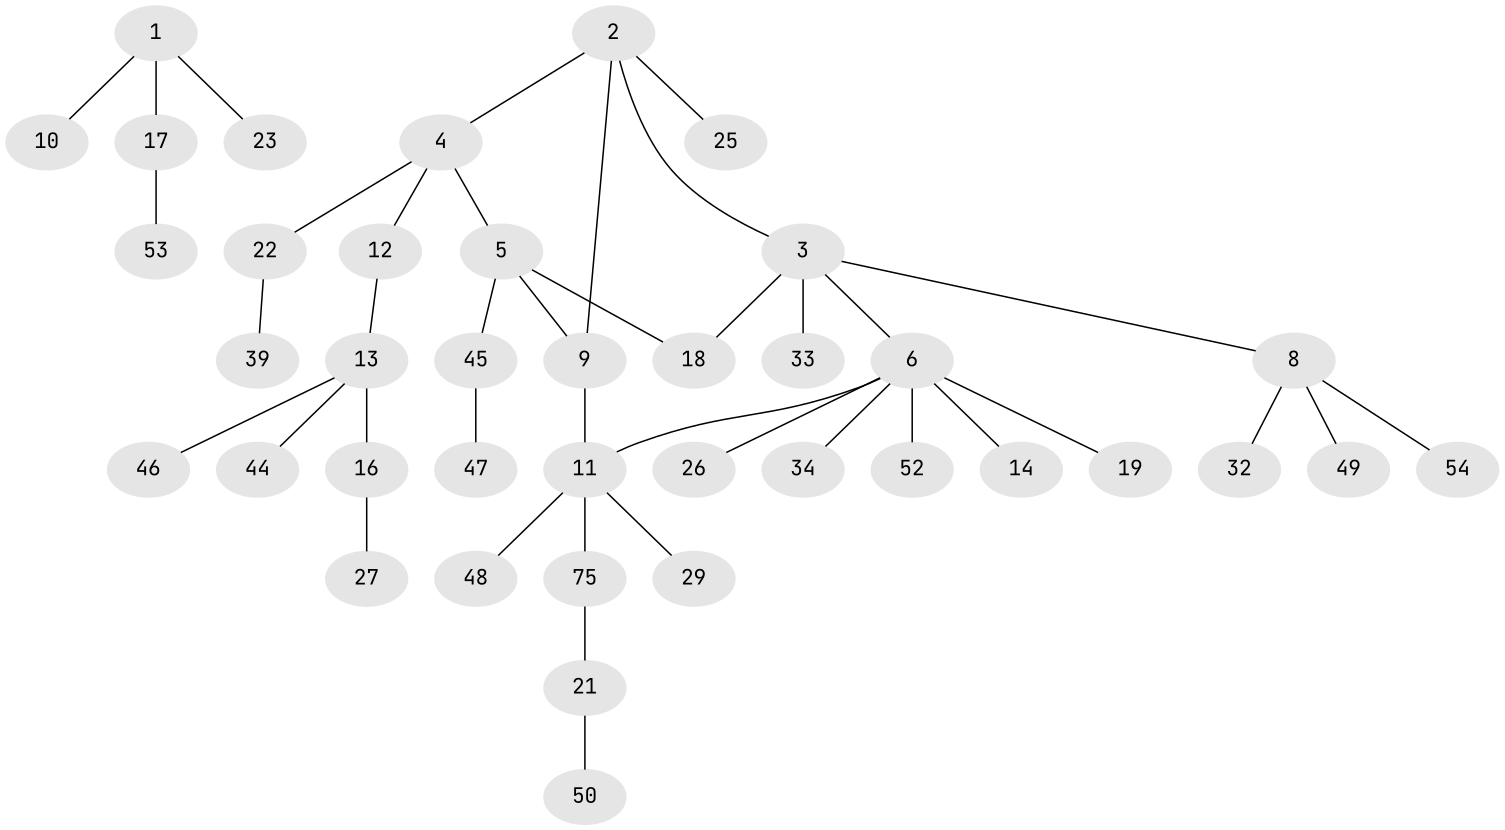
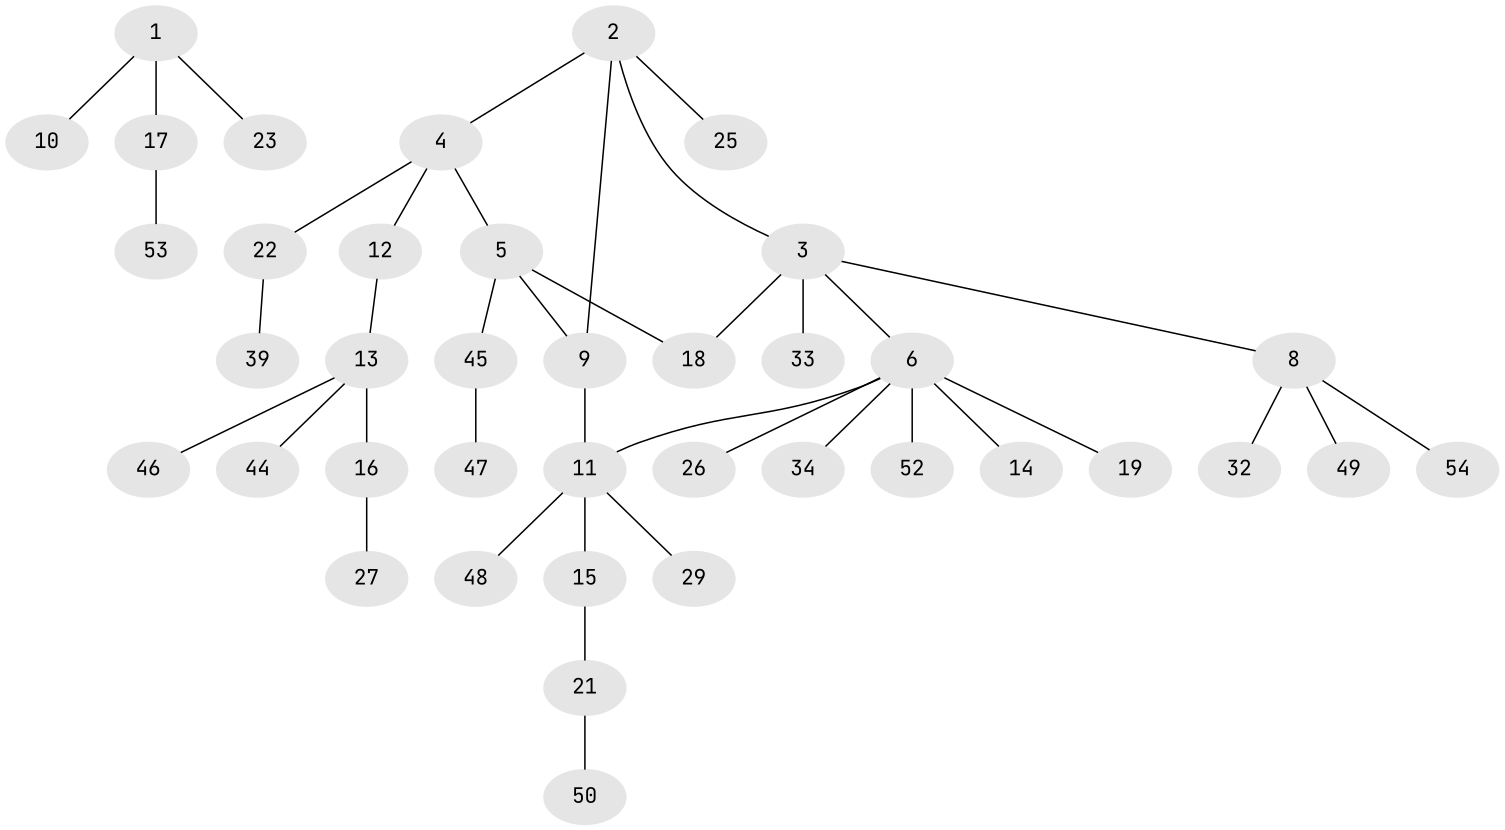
node "75": label "75" -> "15"
